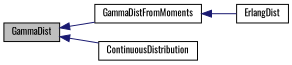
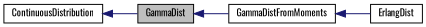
edge "ContinuousDistribution" -> "GammaDist": reversed
